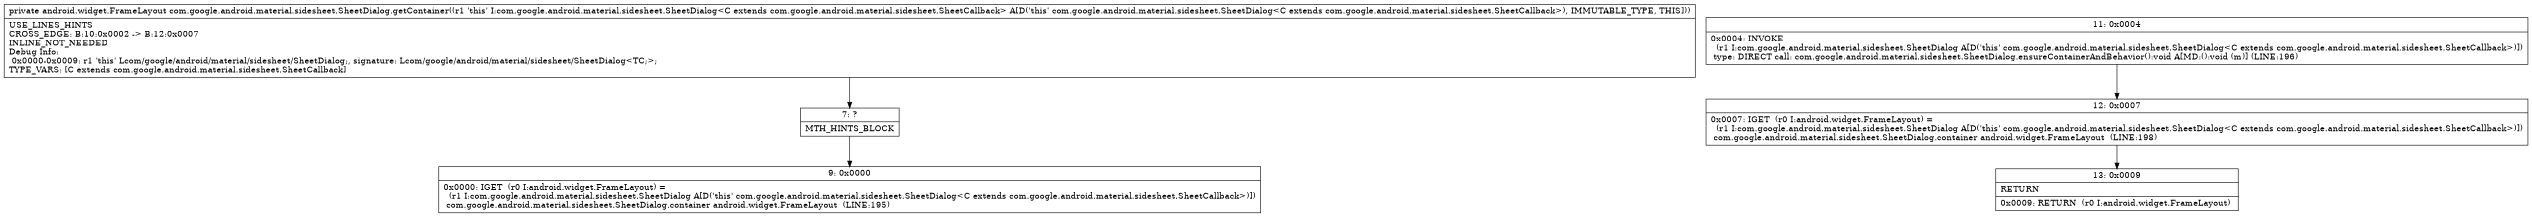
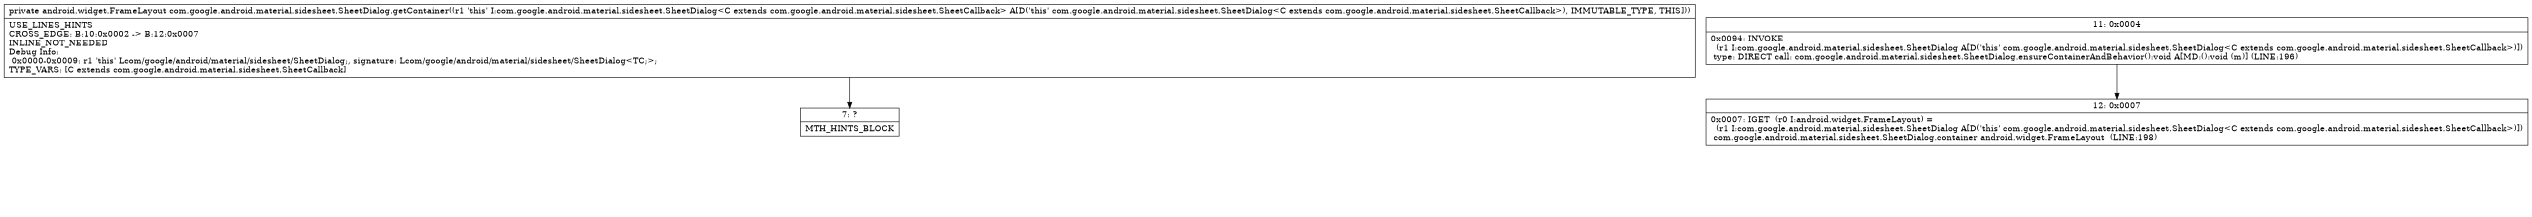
node "11: 0x0004": text "0x0004: INVOKE" -> "0x0094: INVOKE"
node "9: 0x0000": removed
node "13: 0x0009": removed
